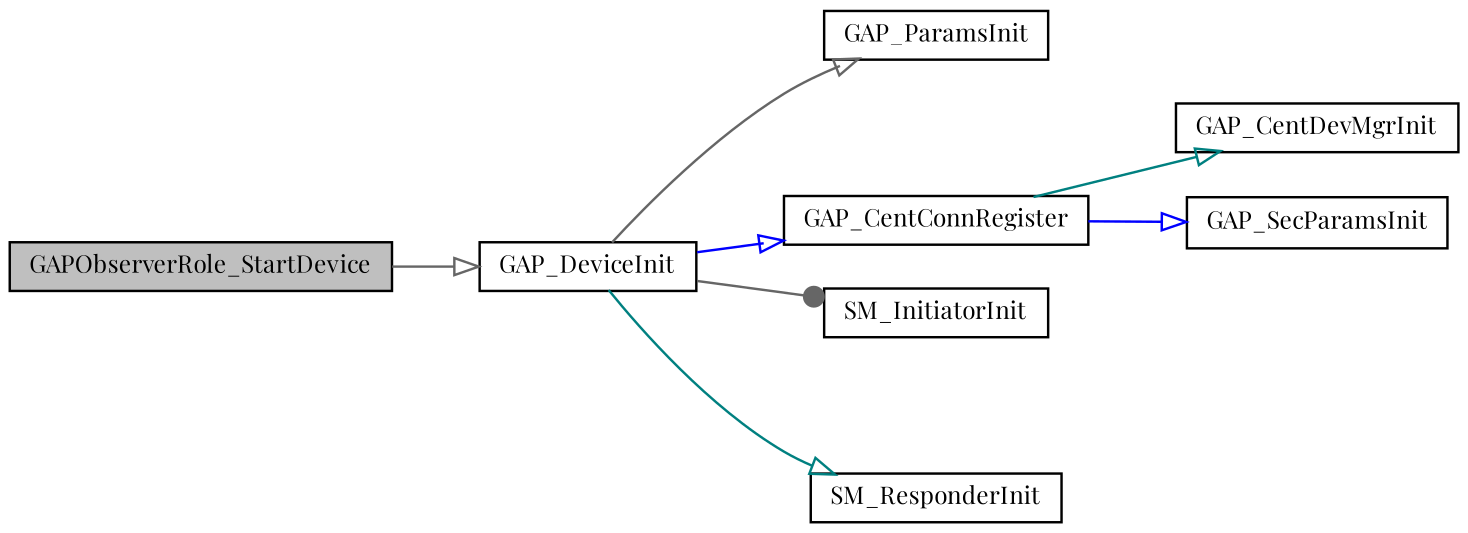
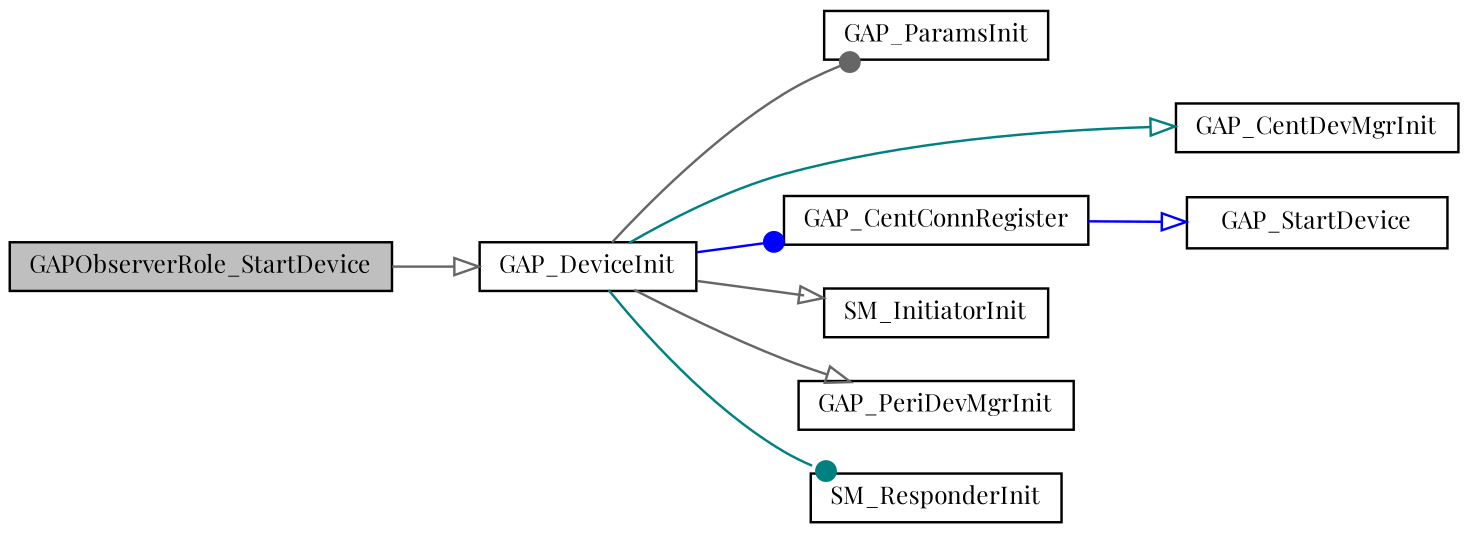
edge "GAP_DeviceInit" -> "GAP_ParamsInit": arrowhead onormal -> dot
edge "GAP_CentConnRegister" -> "GAP_CentDevMgrInit": now "GAP_DeviceInit" -> "GAP_CentDevMgrInit"
node "GAP_SecParamsInit": label "GAP_SecParamsInit" -> "GAP_StartDevice"
edge "GAP_DeviceInit" -> "GAP_CentConnRegister": arrowhead onormal -> dot
edge "GAP_DeviceInit" -> "SM_InitiatorInit": arrowhead dot -> onormal
edge "GAP_DeviceInit" -> "SM_ResponderInit": arrowhead onormal -> dot
node "GAP_PeriDevMgrInit": added
